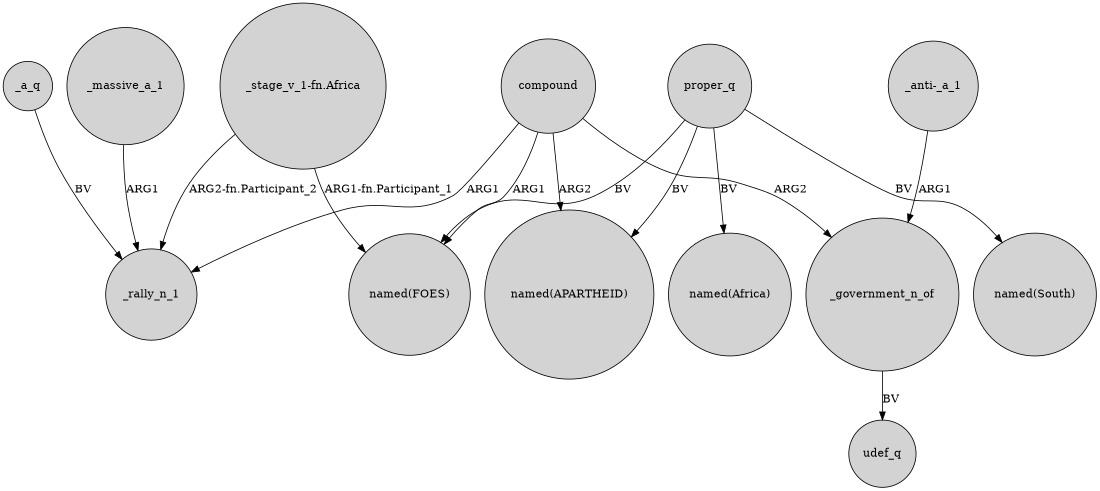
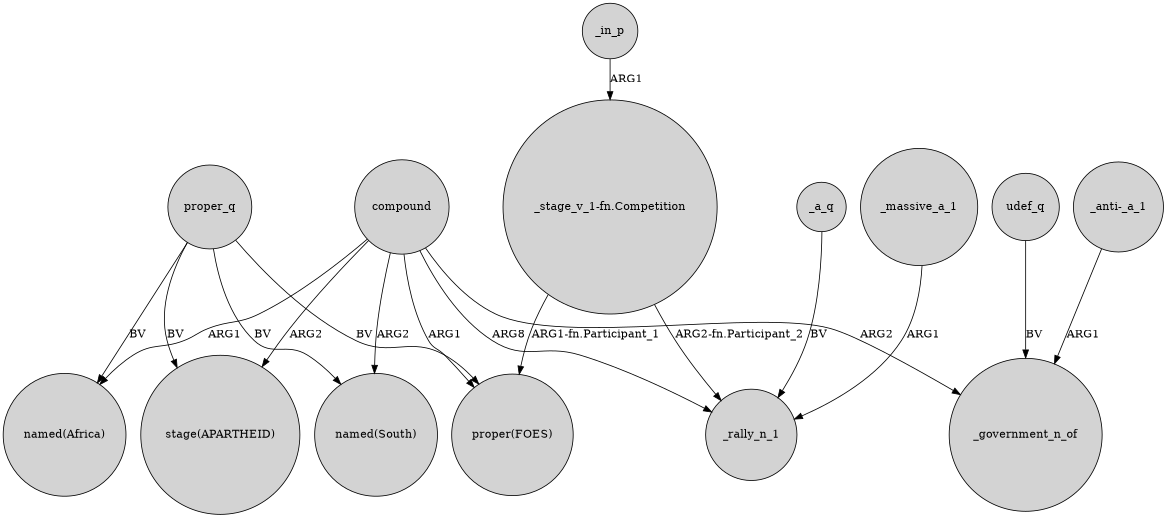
node "_in_p": added
node "_stage_v_1-fn.Africa": label "_stage_v_1-fn.Africa" -> "_stage_v_1-fn.Competition"
edge "compound" -> "_rally_n_1": label "ARG1" -> "ARG8"
node "named(FOES)": label "named(FOES)" -> "proper(FOES)"
node "named(APARTHEID)": label "named(APARTHEID)" -> "stage(APARTHEID)"
edge "compound" -> "named(South)": added, label "ARG2"
edge "compound" -> "named(Africa)": added, label "ARG1"
edge "_government_n_of" -> "udef_q": reversed
